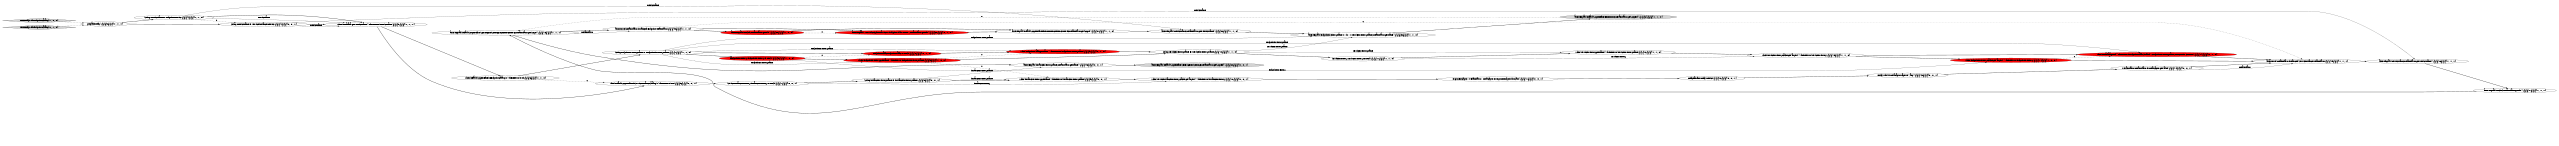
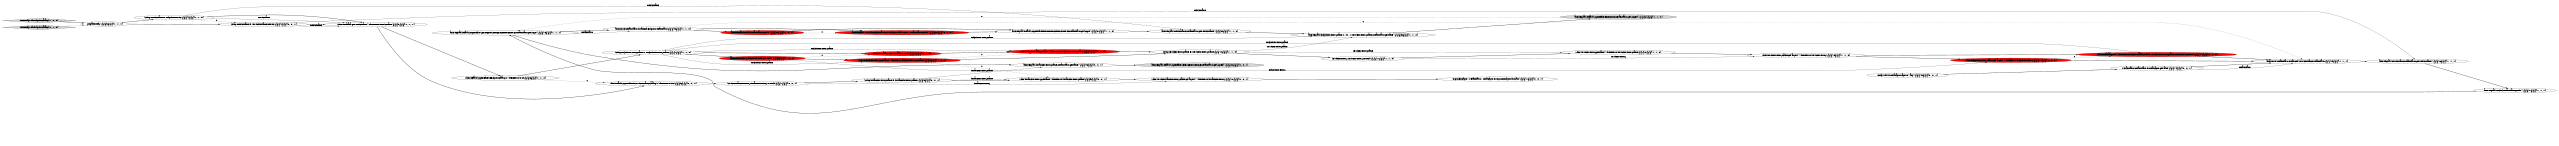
edge "testNotifyWithEndpointCatalog['1', '0', '0']" -> "prepareNotify()@@@3@@@['1', '1', '1']": style dashed -> bold
node "notifyHandler.notify(metrics)@@@12@@@['0', '0', '1']": removed
